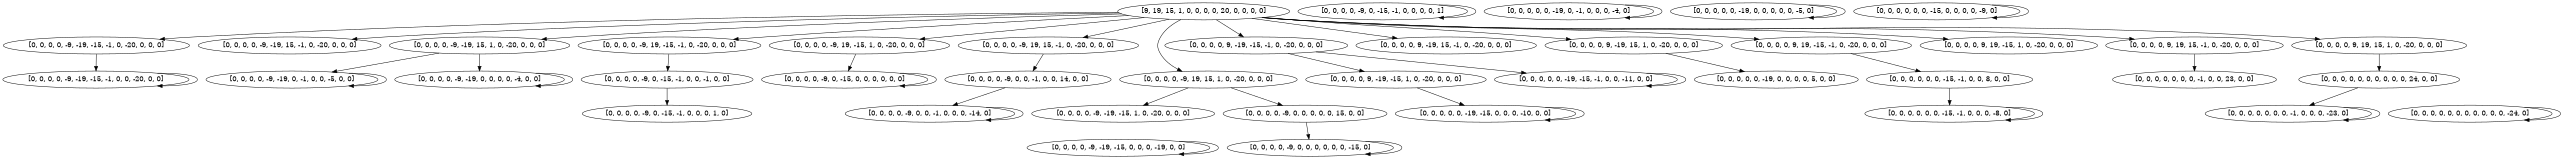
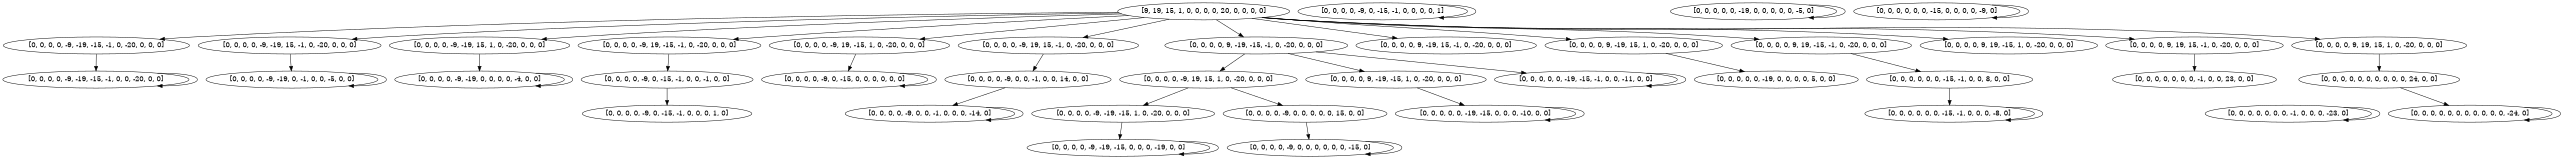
node "[0, 0, 0, 0, 0, -19, 0, -1, 0, 0, 0, -4, 0]": removed
edge "[9, 19, 15, 1, 0, 0, 0, 0, 20, 0, 0, 0, 0]" -> "[0, 0, 0, 0, -9, 19, 15, 1, 0, -20, 0, 0, 0]": now "[0, 0, 0, 0, 9, -19, -15, -1, 0, -20, 0, 0, 0]" -> "[0, 0, 0, 0, -9, 19, 15, 1, 0, -20, 0, 0, 0]"
edge "[0, 0, 0, 0, -9, -19, 15, 1, 0, -20, 0, 0, 0]" -> "[0, 0, 0, 0, -9, -19, 0, -1, 0, 0, -5, 0, 0]": now "[0, 0, 0, 0, -9, -19, 15, -1, 0, -20, 0, 0, 0]" -> "[0, 0, 0, 0, -9, -19, 0, -1, 0, 0, -5, 0, 0]"
edge "[0, 0, 0, 0, 0, 0, 0, 0, 0, 0, 24, 0, 0]" -> "[0, 0, 0, 0, 0, 0, 0, -1, 0, 0, 0, -23, 0]": now "[0, 0, 0, 0, 0, 0, 0, 0, 0, 0, 24, 0, 0]" -> "[0, 0, 0, 0, 0, 0, 0, 0, 0, 0, 0, -24, 0]"
edge "[0, 0, 0, 0, -9, -19, -15, 1, 0, -20, 0, 0, 0]" -> "[0, 0, 0, 0, -9, -19, -15, 0, 0, 0, -19, 0, 0]": added
